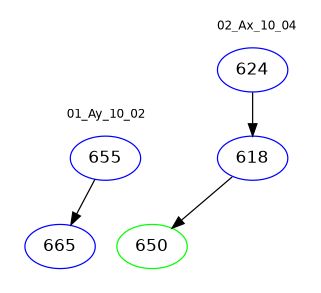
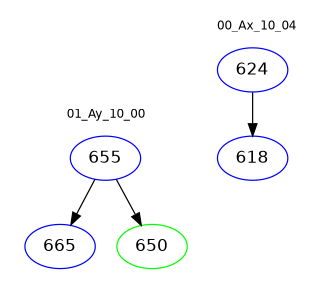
cluster "02_Ax_10_04": label "02_Ax_10_04" -> "00_Ax_10_04"
cluster "01_Ay_10_02": label "01_Ay_10_02" -> "01_Ay_10_00"
edge "618" -> "650": now "655" -> "650"
